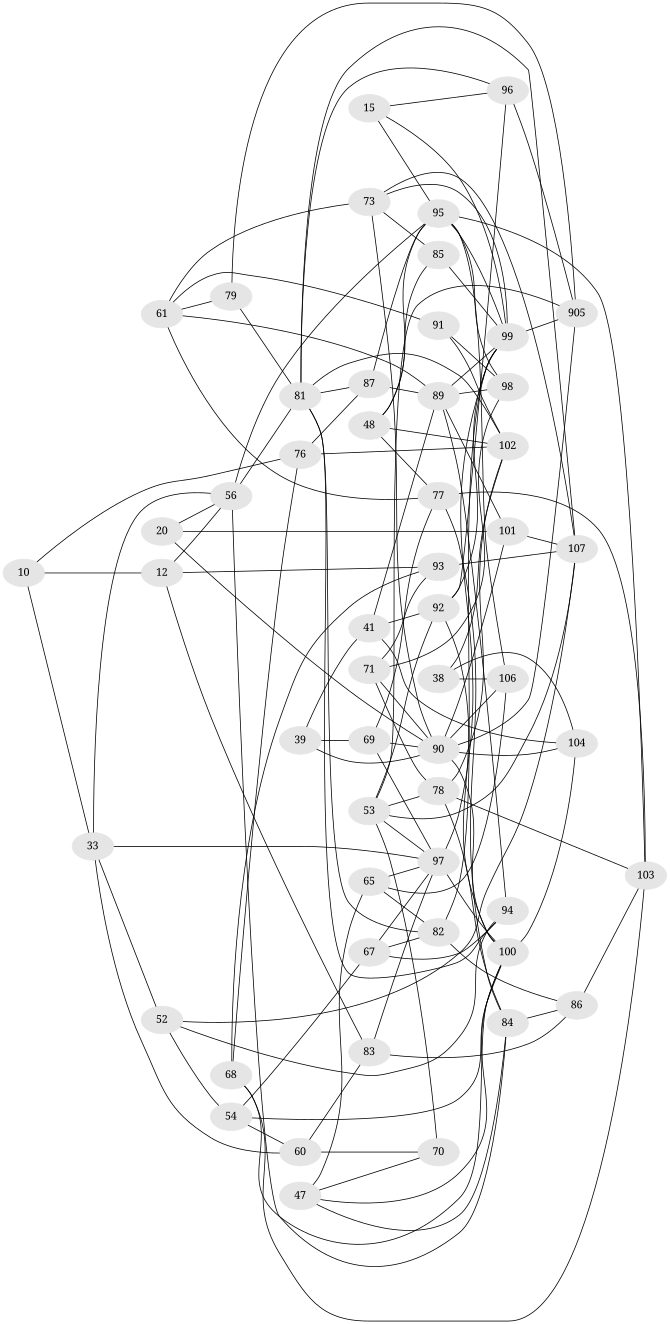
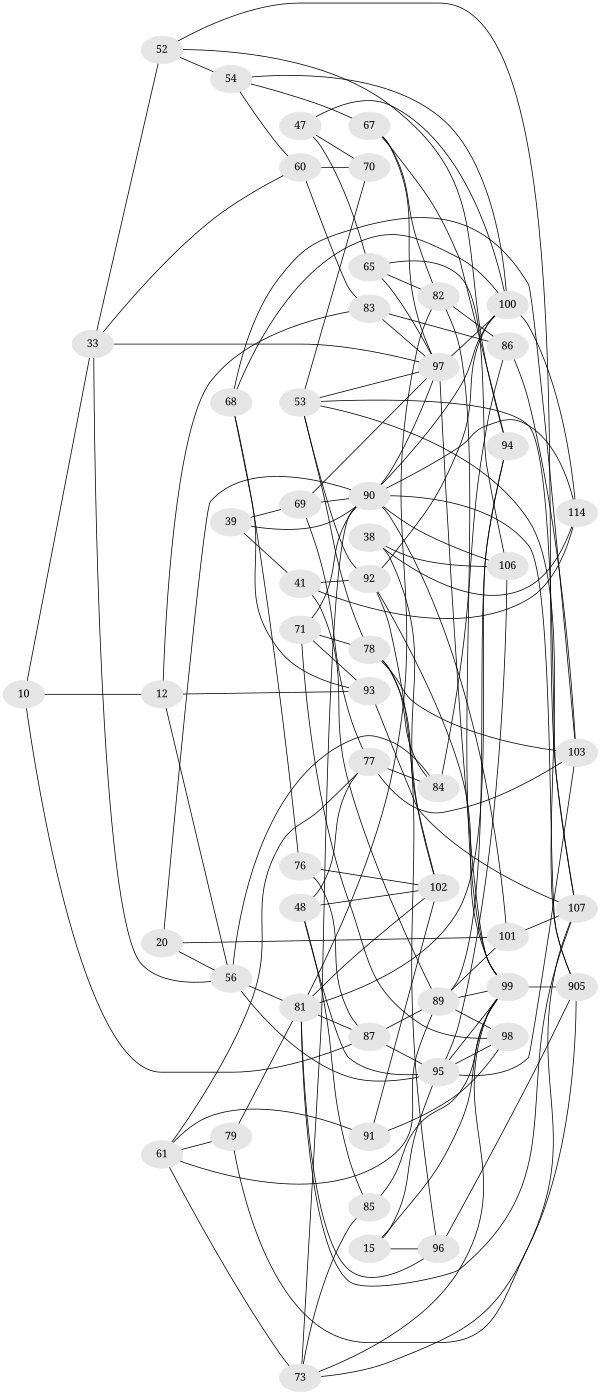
edge "97" -- "90": added
edge "76" -- "10": now "87" -- "10"
node "104": label "104" -> "114"
edge "84" -- "47": removed
